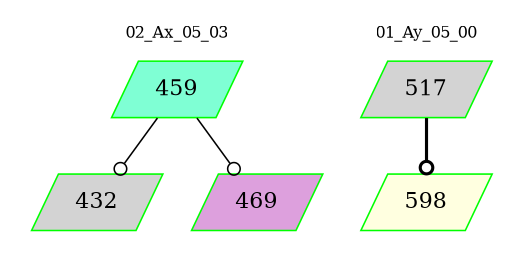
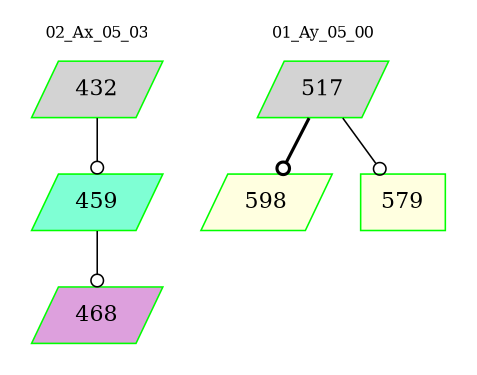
edge "459" -> "432": reversed
node "469": label "469" -> "468"
node "579": added
